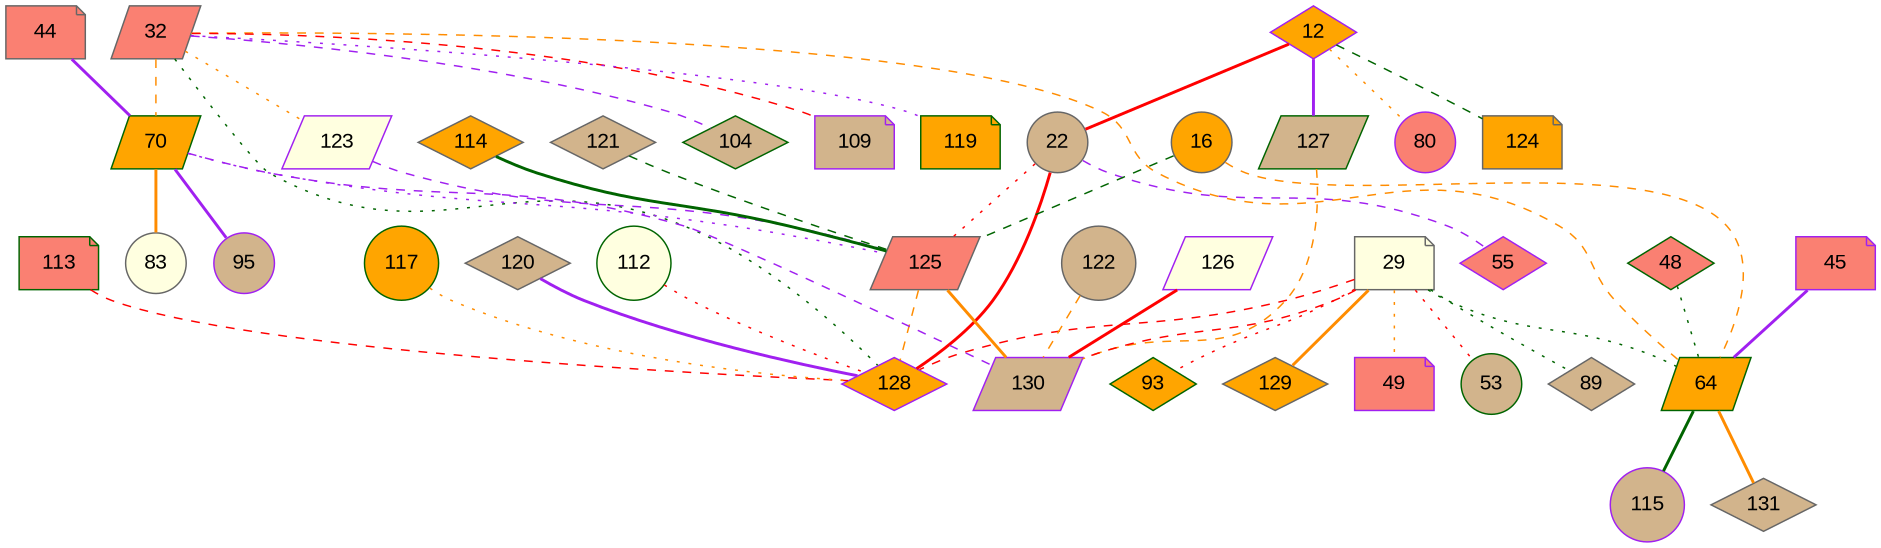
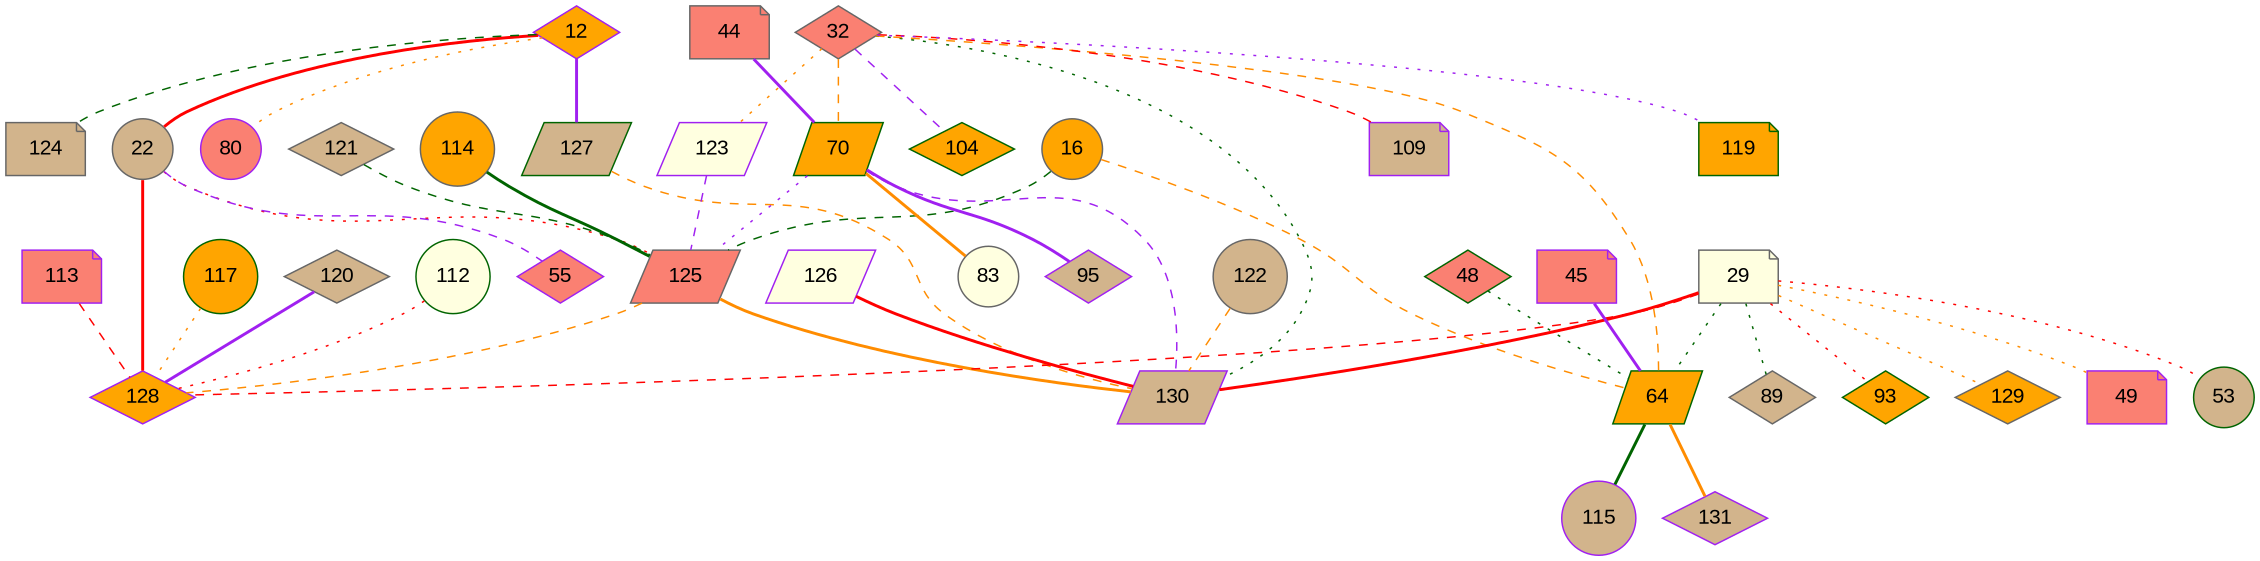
node "32": shape parallelogram -> diamond
node "114": shape diamond -> circle
node "104": fillcolor tan -> orange
node "124": fillcolor orange -> tan
edge "32" -- "128": now "32" -- "130"
node "113": color darkgreen -> purple
node "95": shape circle -> diamond
edge "29" -- "129": style bold -> dotted
edge "29" -- "130": style dashed -> bold
node "131": color gray40 -> purple
